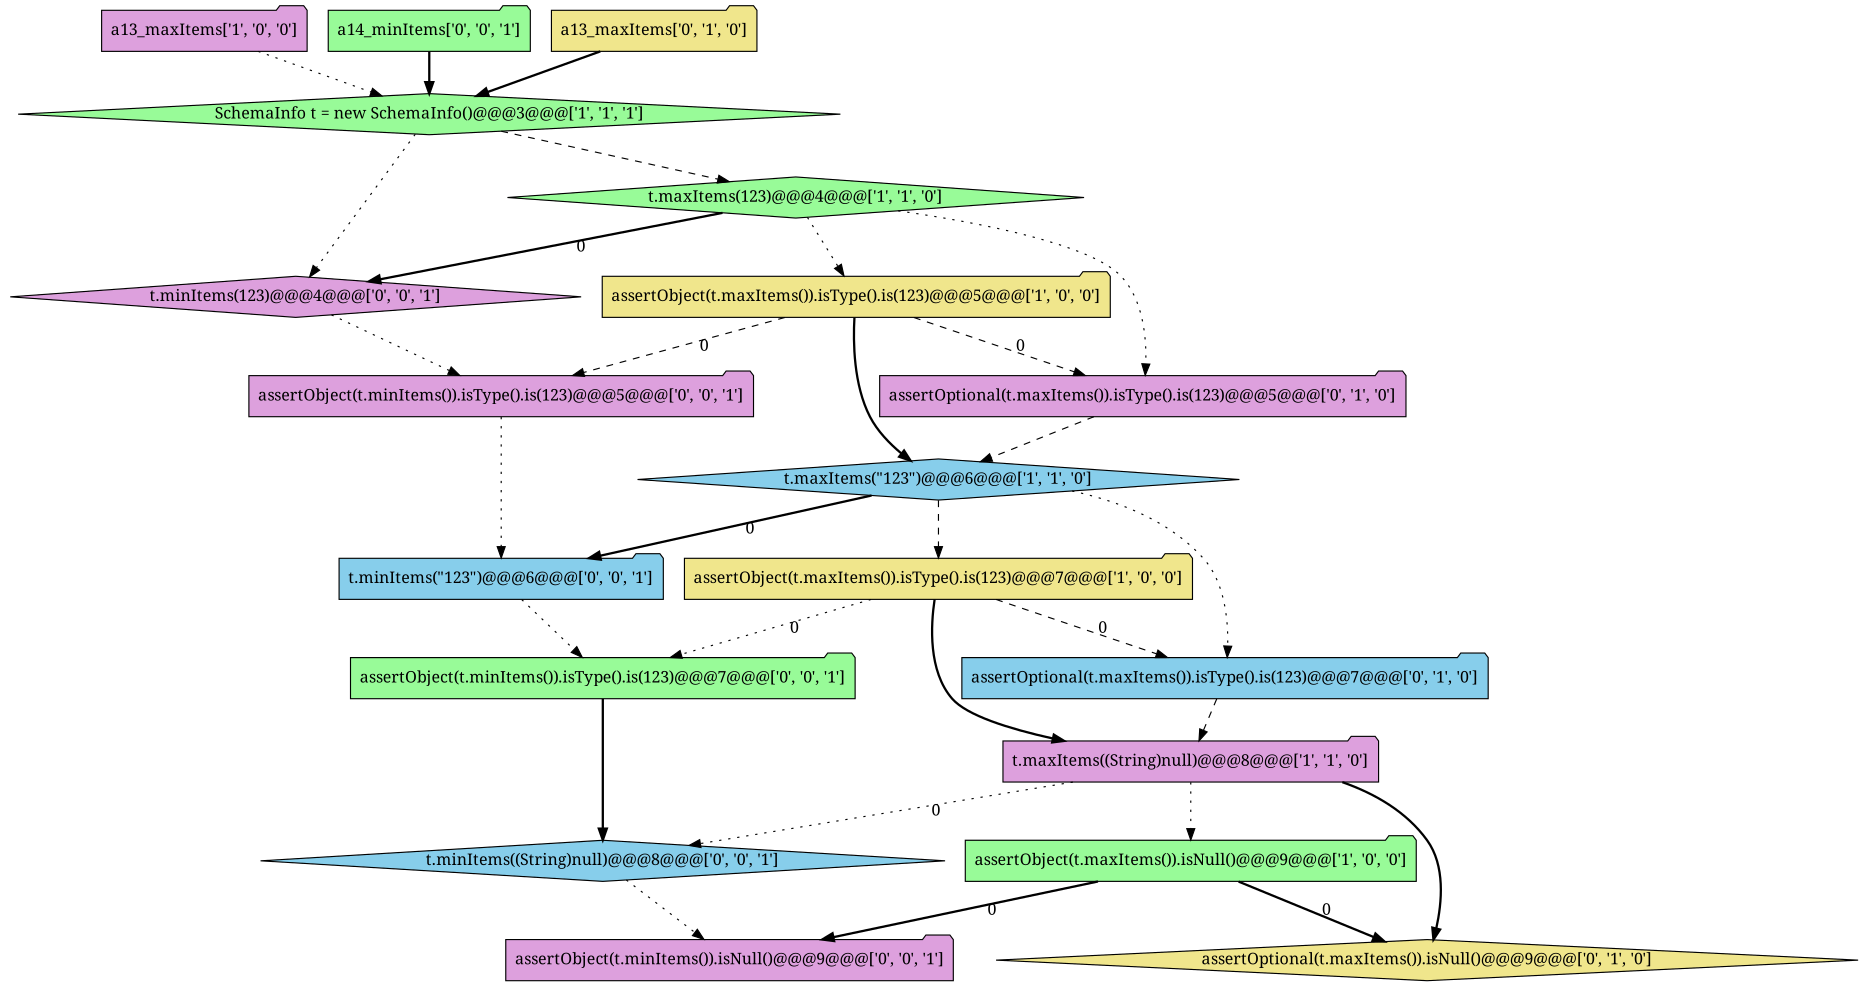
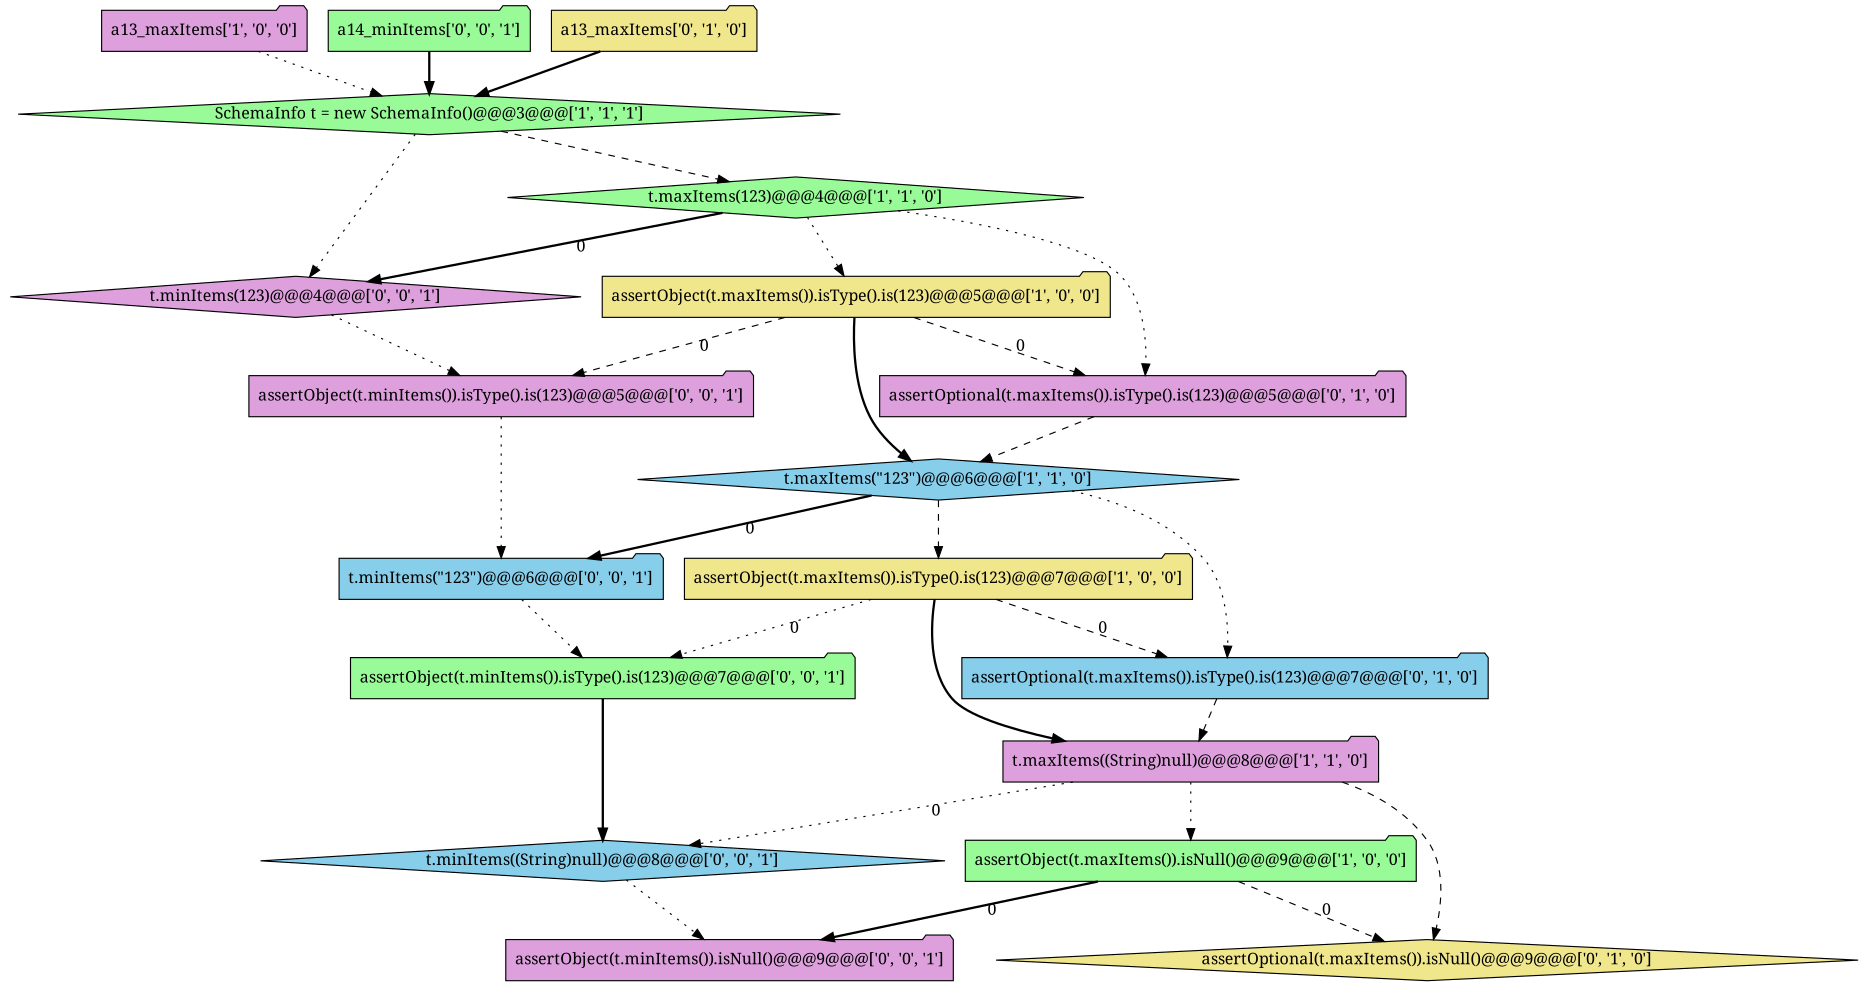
edge "t.maxItems((String)null)@@@8@@@['1', '1', '0']" -> "assertOptional(t.maxItems()).isNull()@@@9@@@['0', '1', '0']": style bold -> dashed
edge "assertObject(t.maxItems()).isNull()@@@9@@@['1', '0', '0']" -> "assertOptional(t.maxItems()).isNull()@@@9@@@['0', '1', '0']": style bold -> dashed
